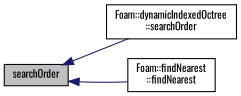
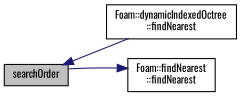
node "Foam::dynamicIndexedOctree ::searchOrder": label "Foam::dynamicIndexedOctree ::searchOrder" -> "Foam::dynamicIndexedOctree ::findNearest"
edge "Foam::findNearest ::findNearest" -> "searchOrder": reversed
